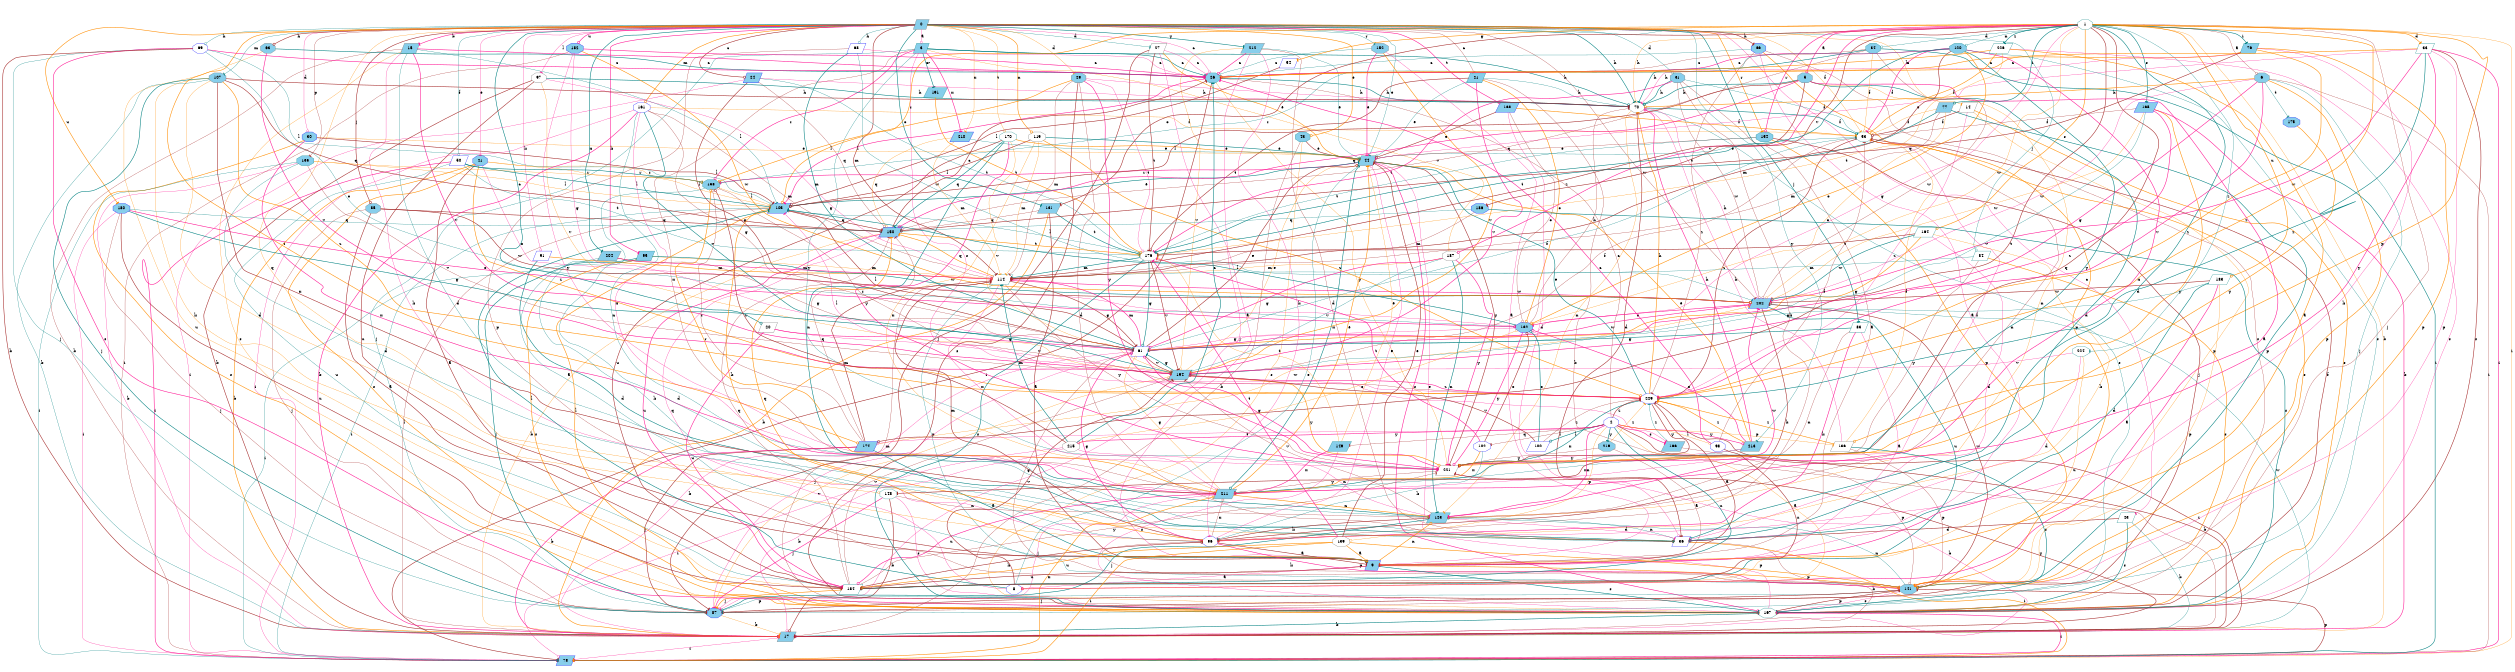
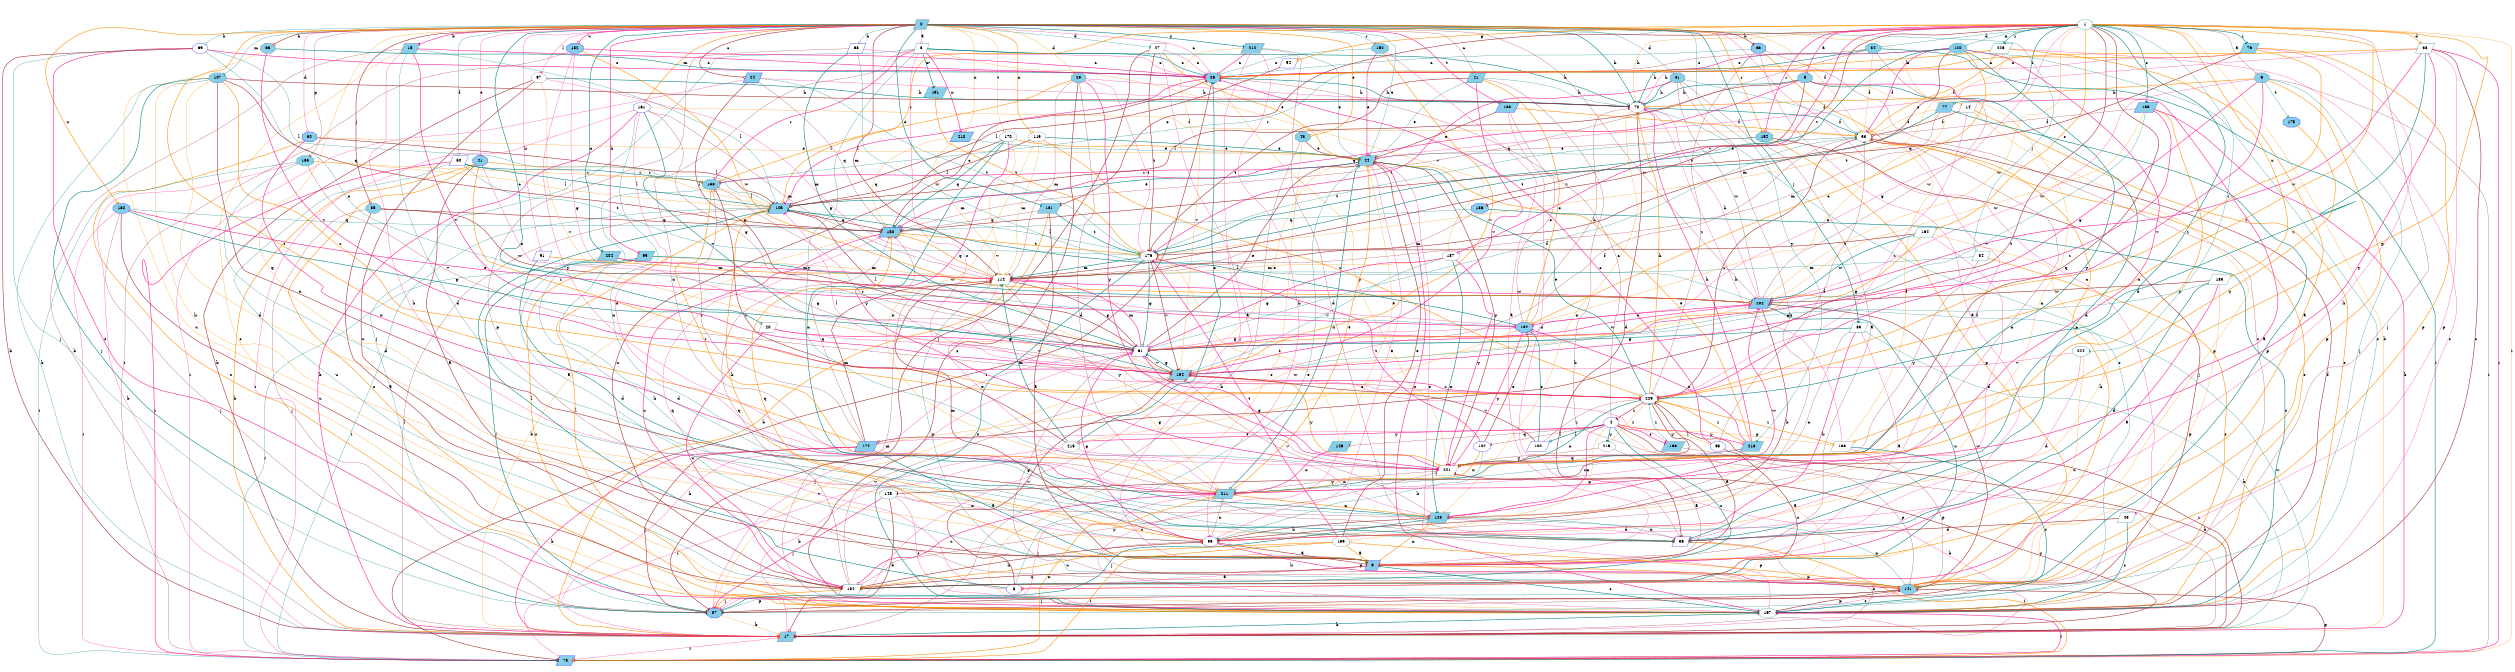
node "3": fillcolor skyblue -> white
edge "2" -> "229": reversed
node "219": fillcolor skyblue -> white
edge "213" -> "221": label "y" -> "q"
edge "23" -> "17": now "83" -> "17"
